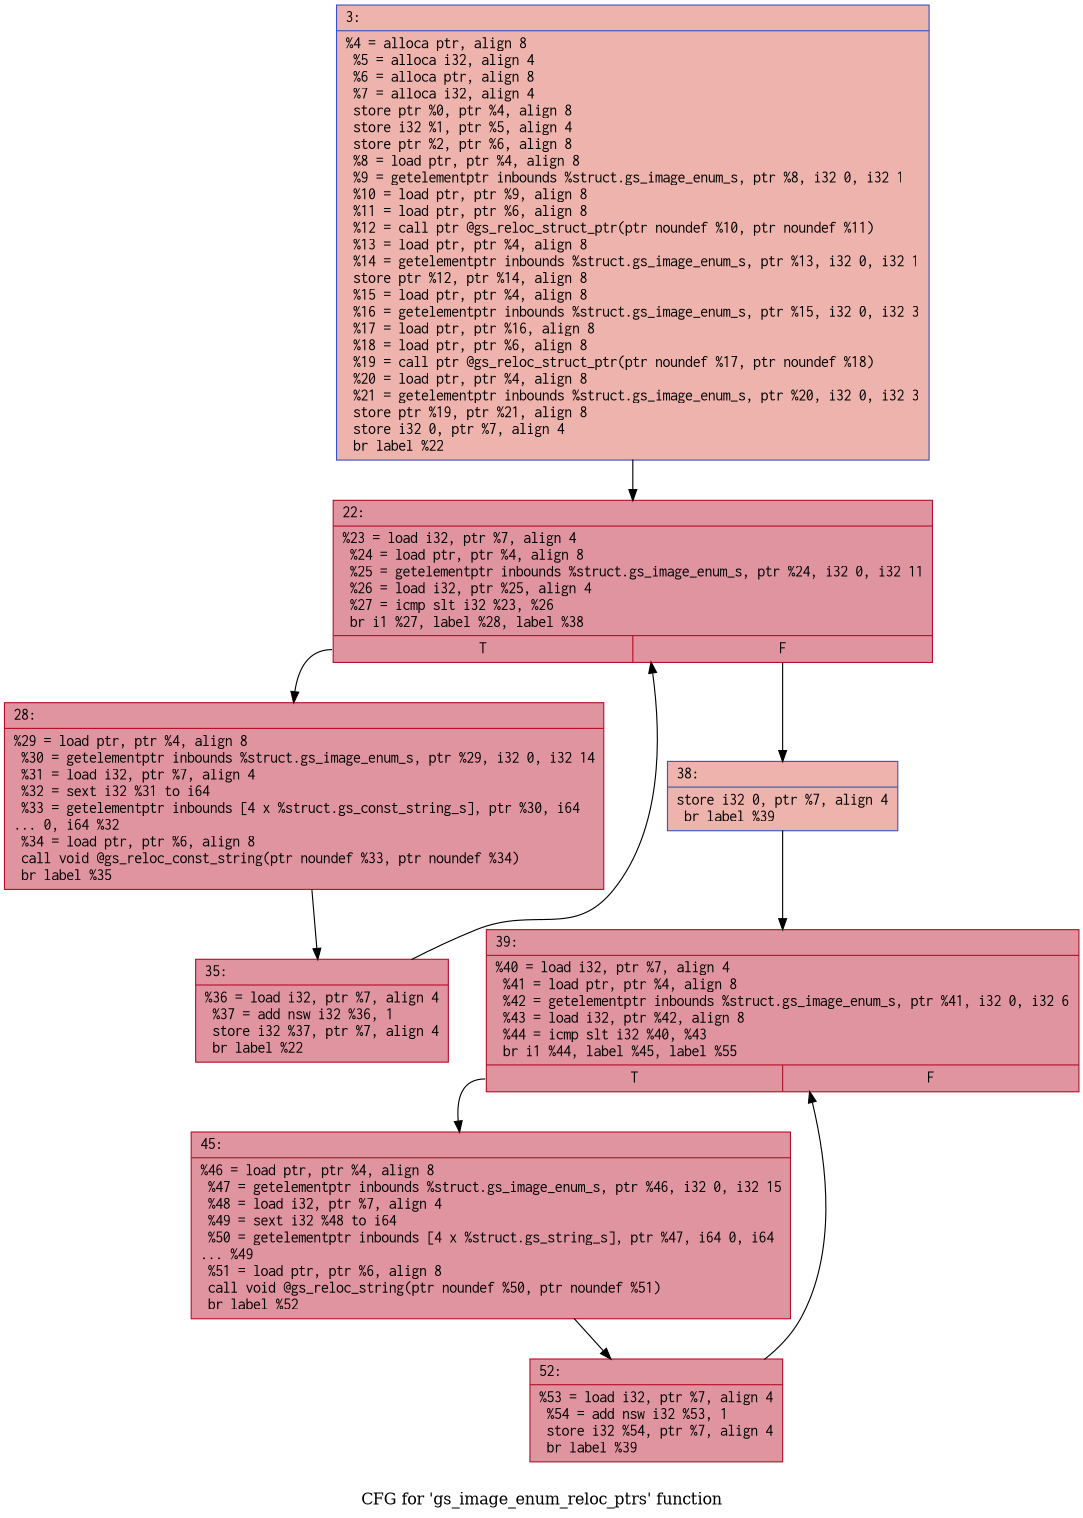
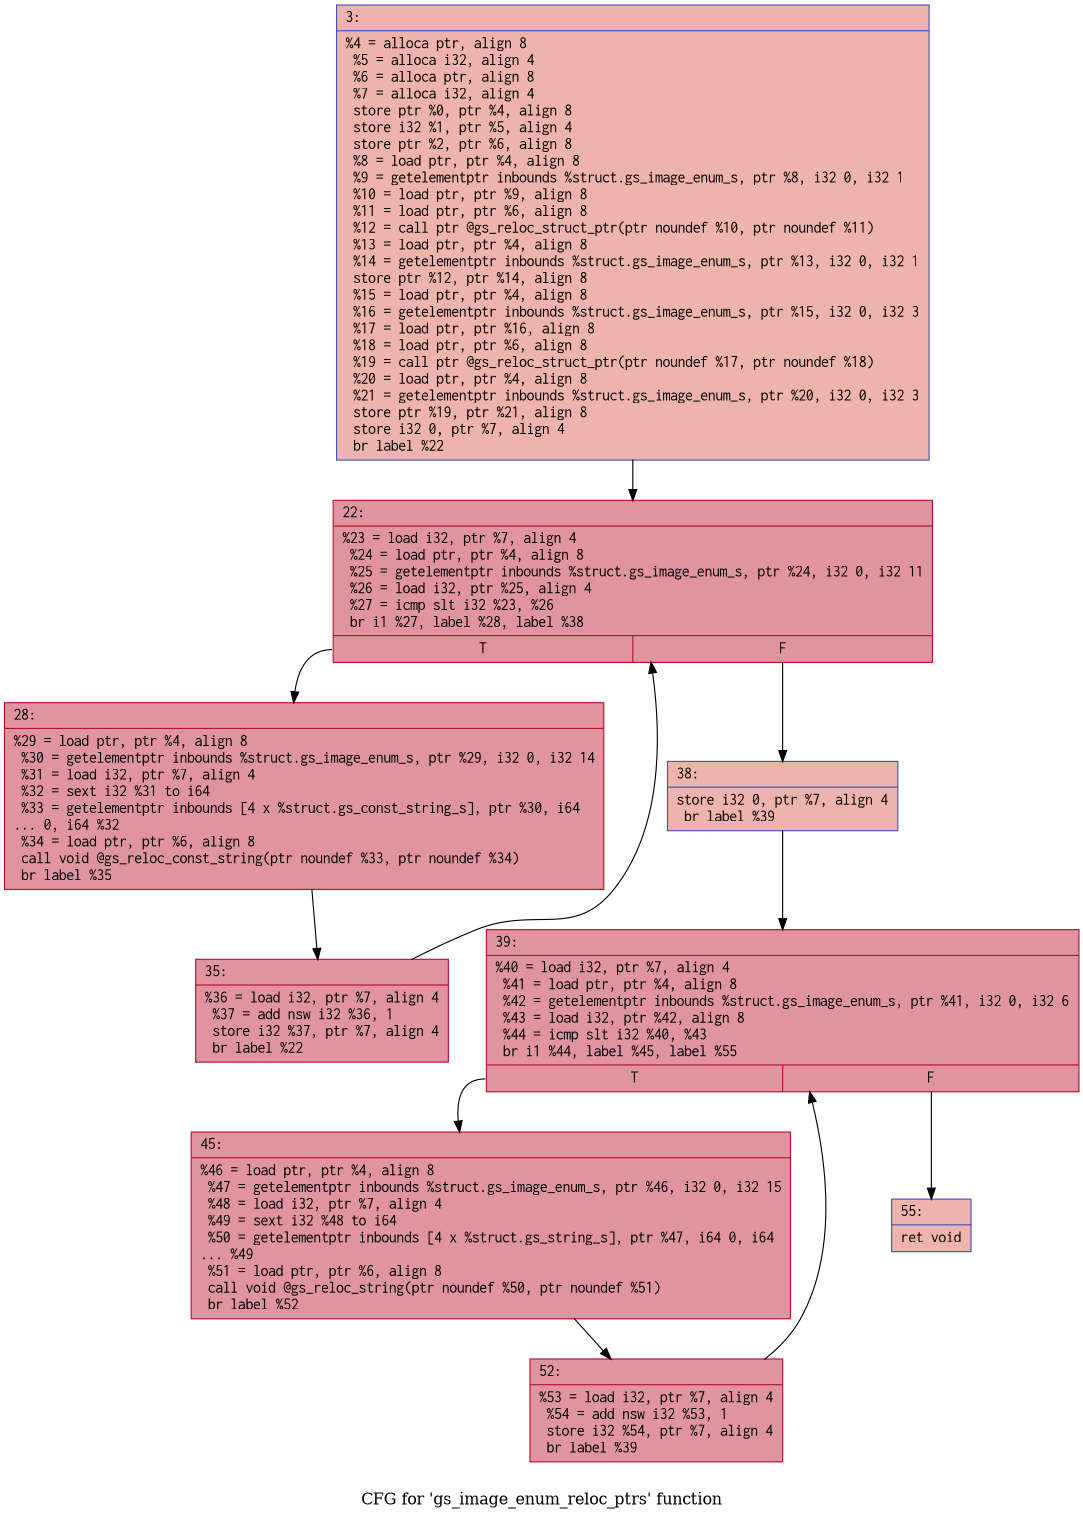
node "55:": added
